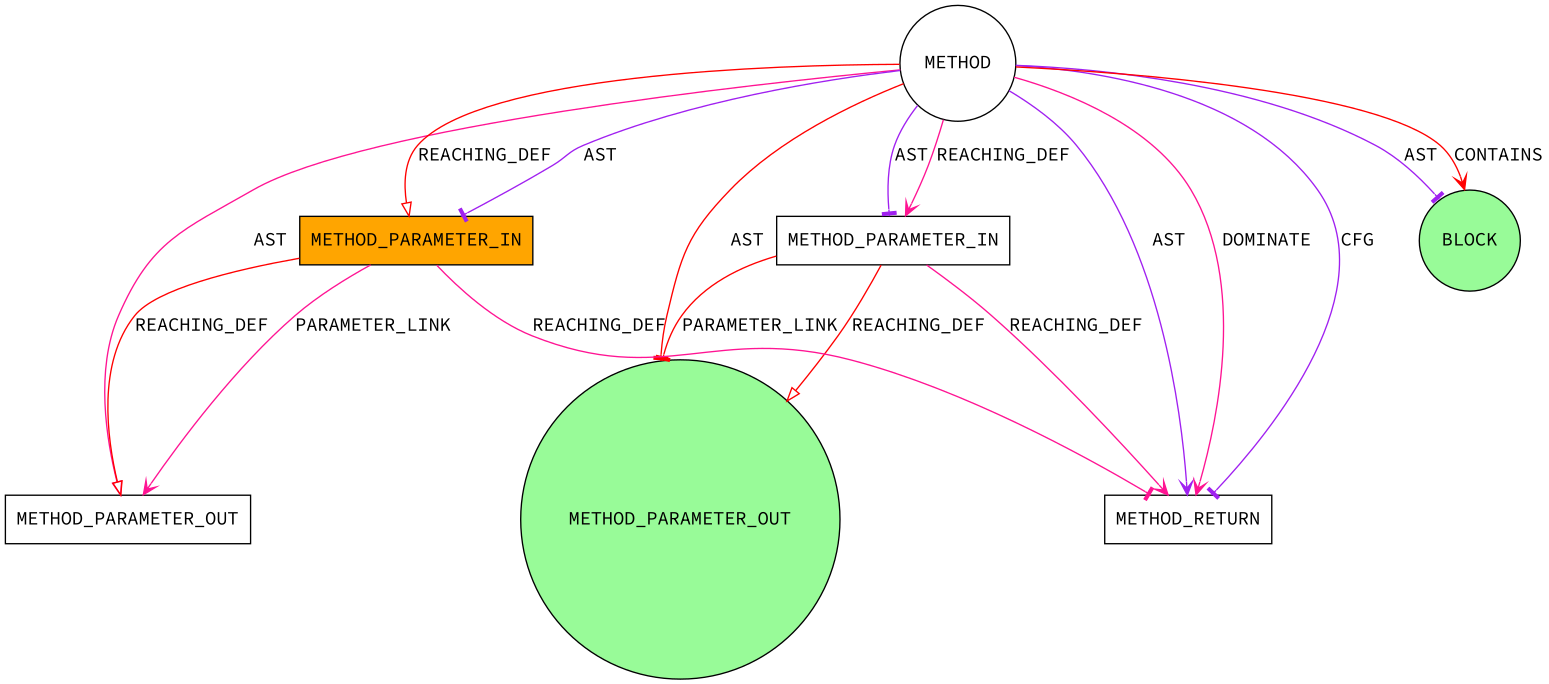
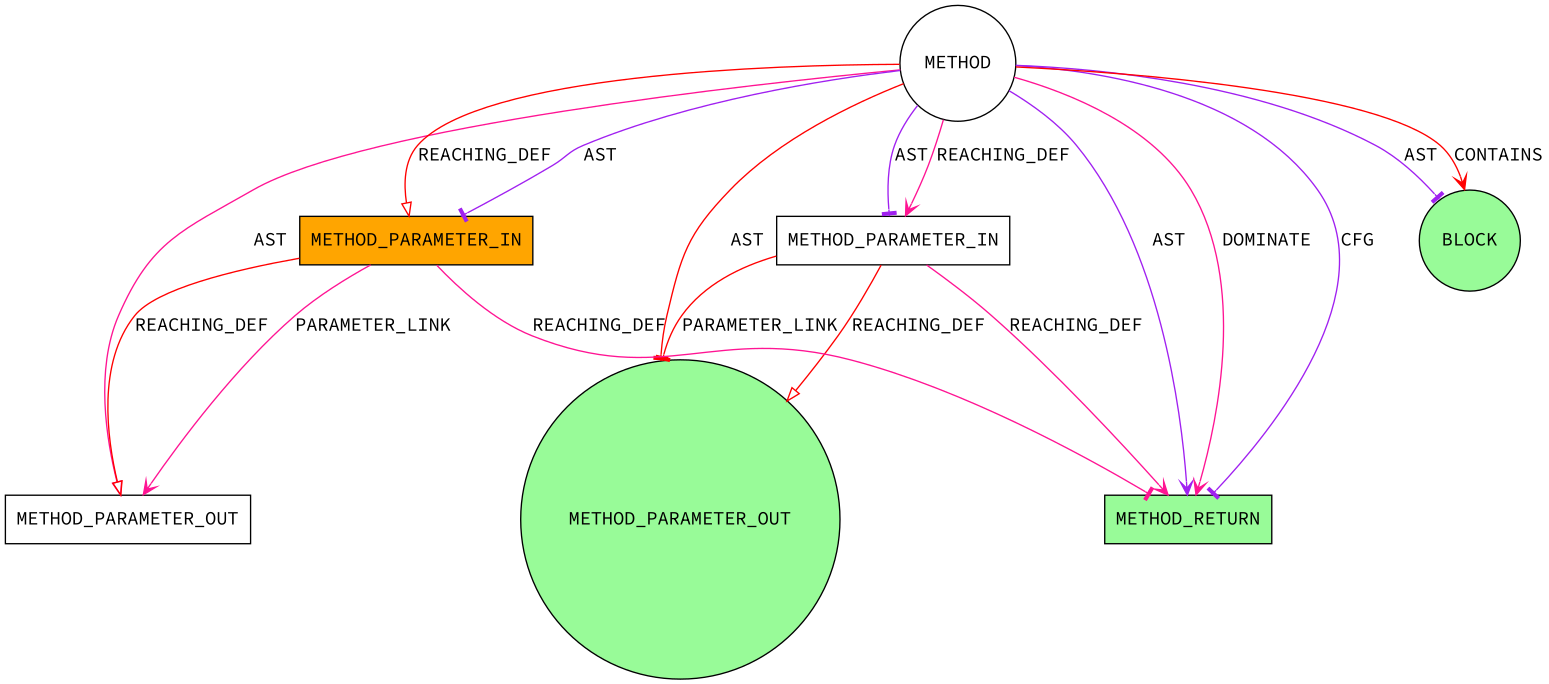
node "METHOD_RETURN": fillcolor white -> palegreen
